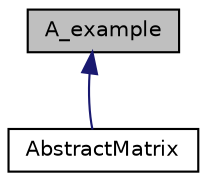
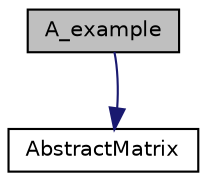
edge "AbstractMatrix" -> "A_example": reversed
